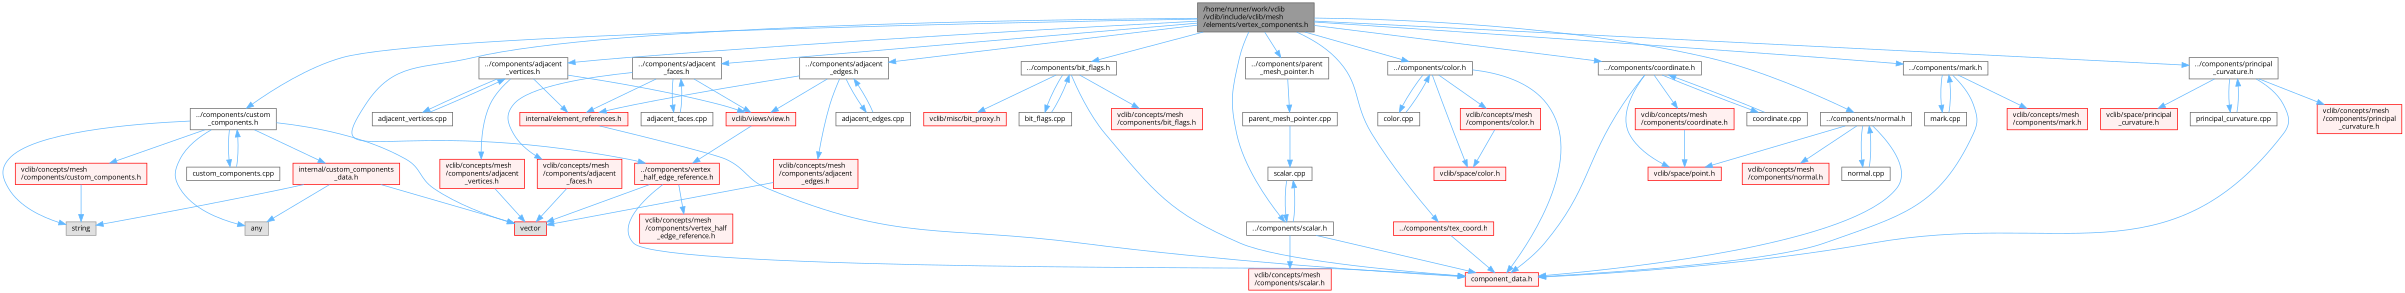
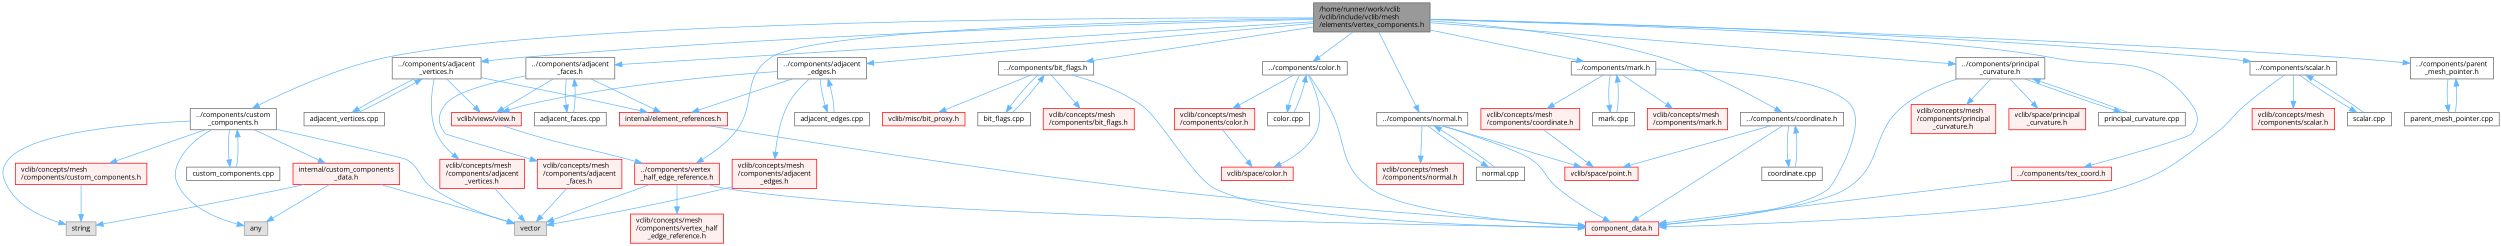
edge "../components/coordinate.h" -> "vclib/concepts/mesh /components/coordinate.h": now "../components/mark.h" -> "vclib/concepts/mesh /components/coordinate.h"
edge "parent_mesh_pointer.cpp" -> "scalar.cpp": now "parent_mesh_pointer.cpp" -> "../components/parent _mesh_pointer.h"
node "vector": color red -> grey60
